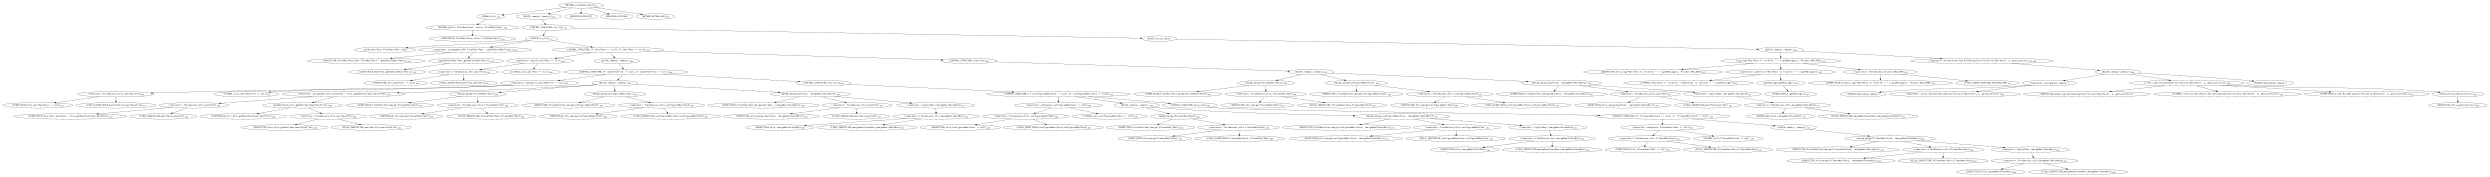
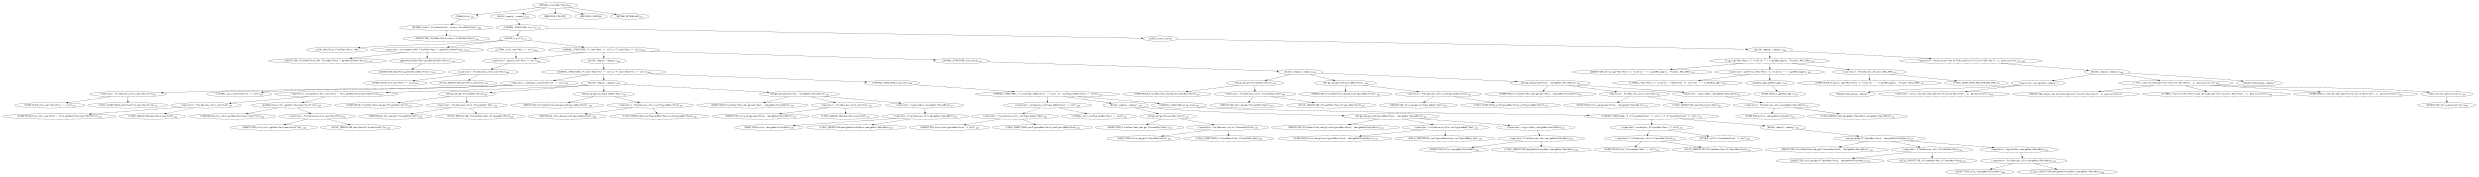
edge "(<operator>.equals,manifest == null)" -> "(LITERAL,null,manifest == null)": reversed
